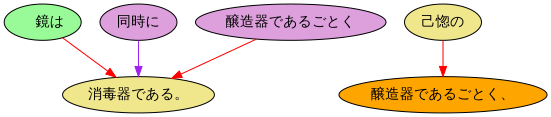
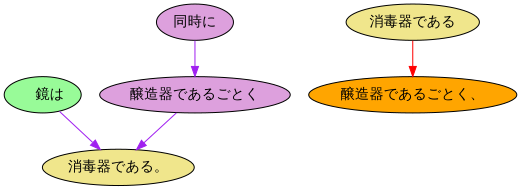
node "己惚の": label "己惚の" -> "消毒器である"
edge "鏡は" -> "消毒器である。": color red -> purple
edge "同時に" -> "消毒器である。": now "同時に" -> "醸造器であるごとく"
edge "醸造器であるごとく" -> "消毒器である。": color red -> purple
